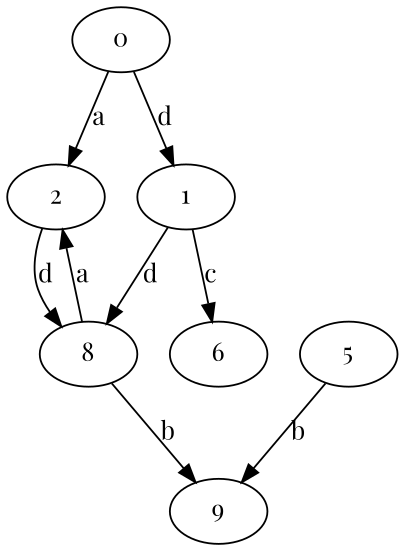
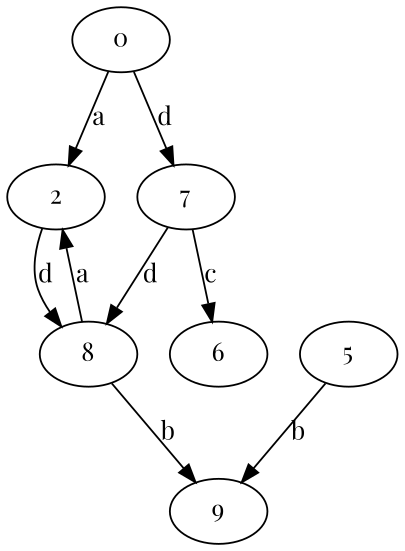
node "1": label "1" -> "7"
